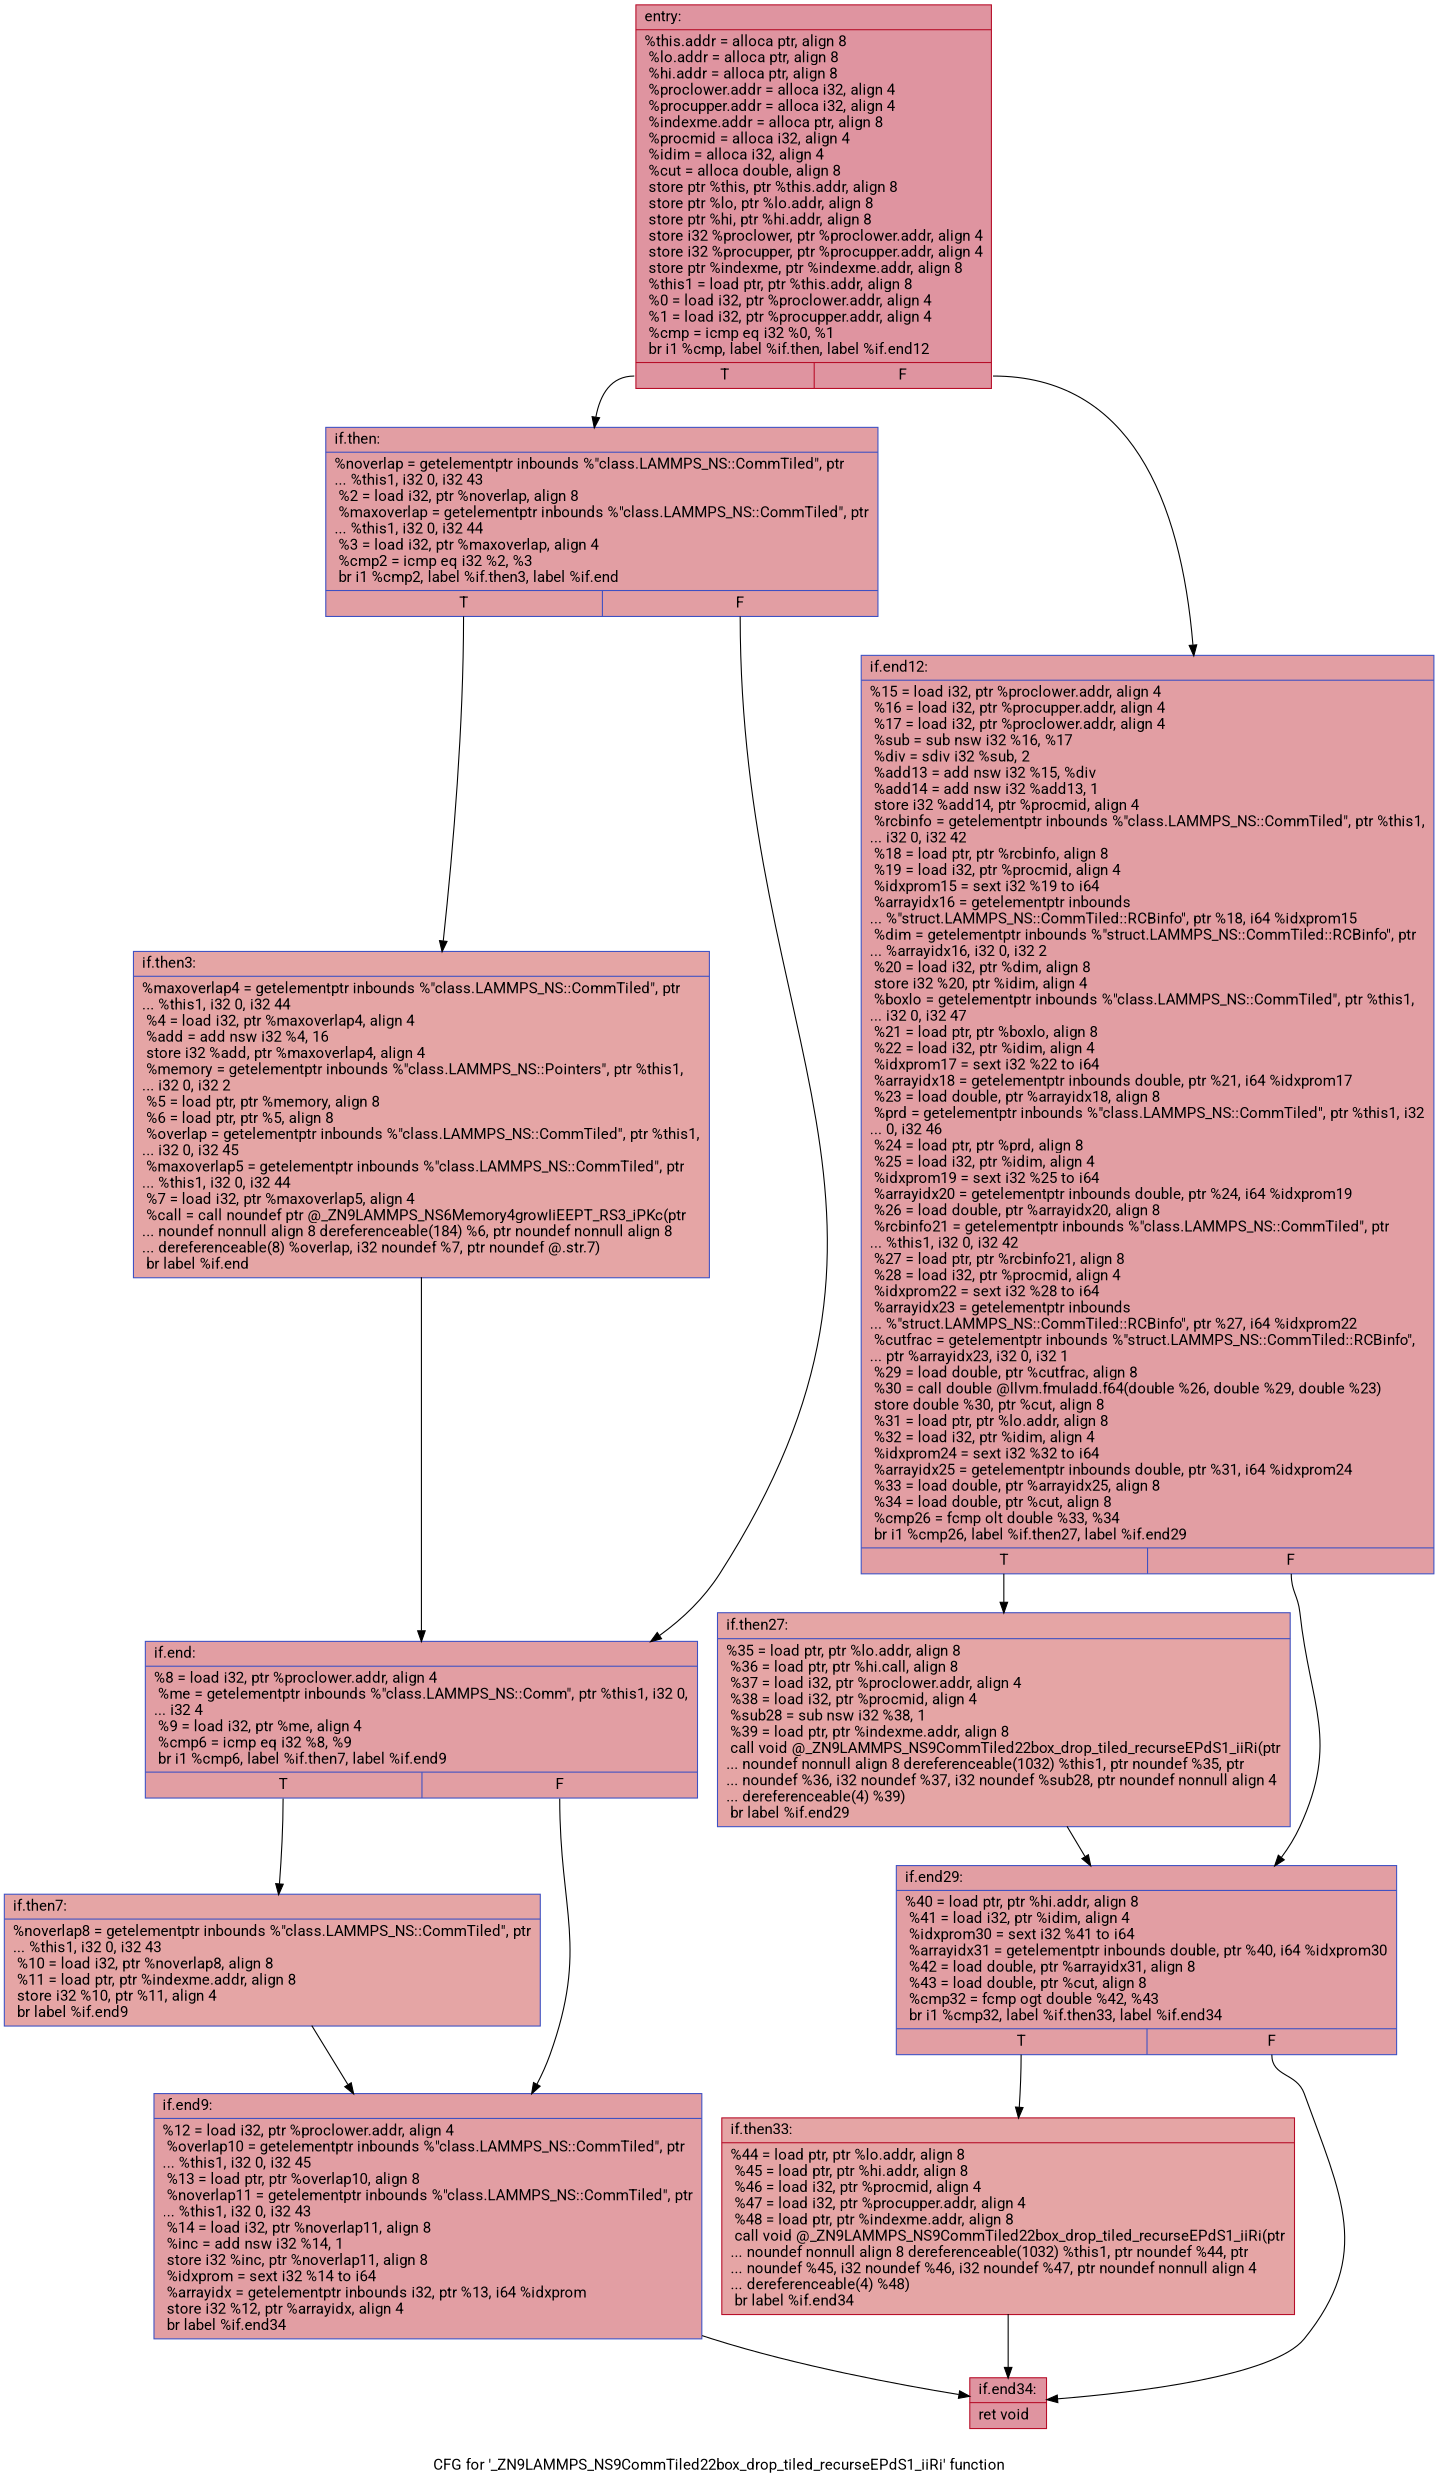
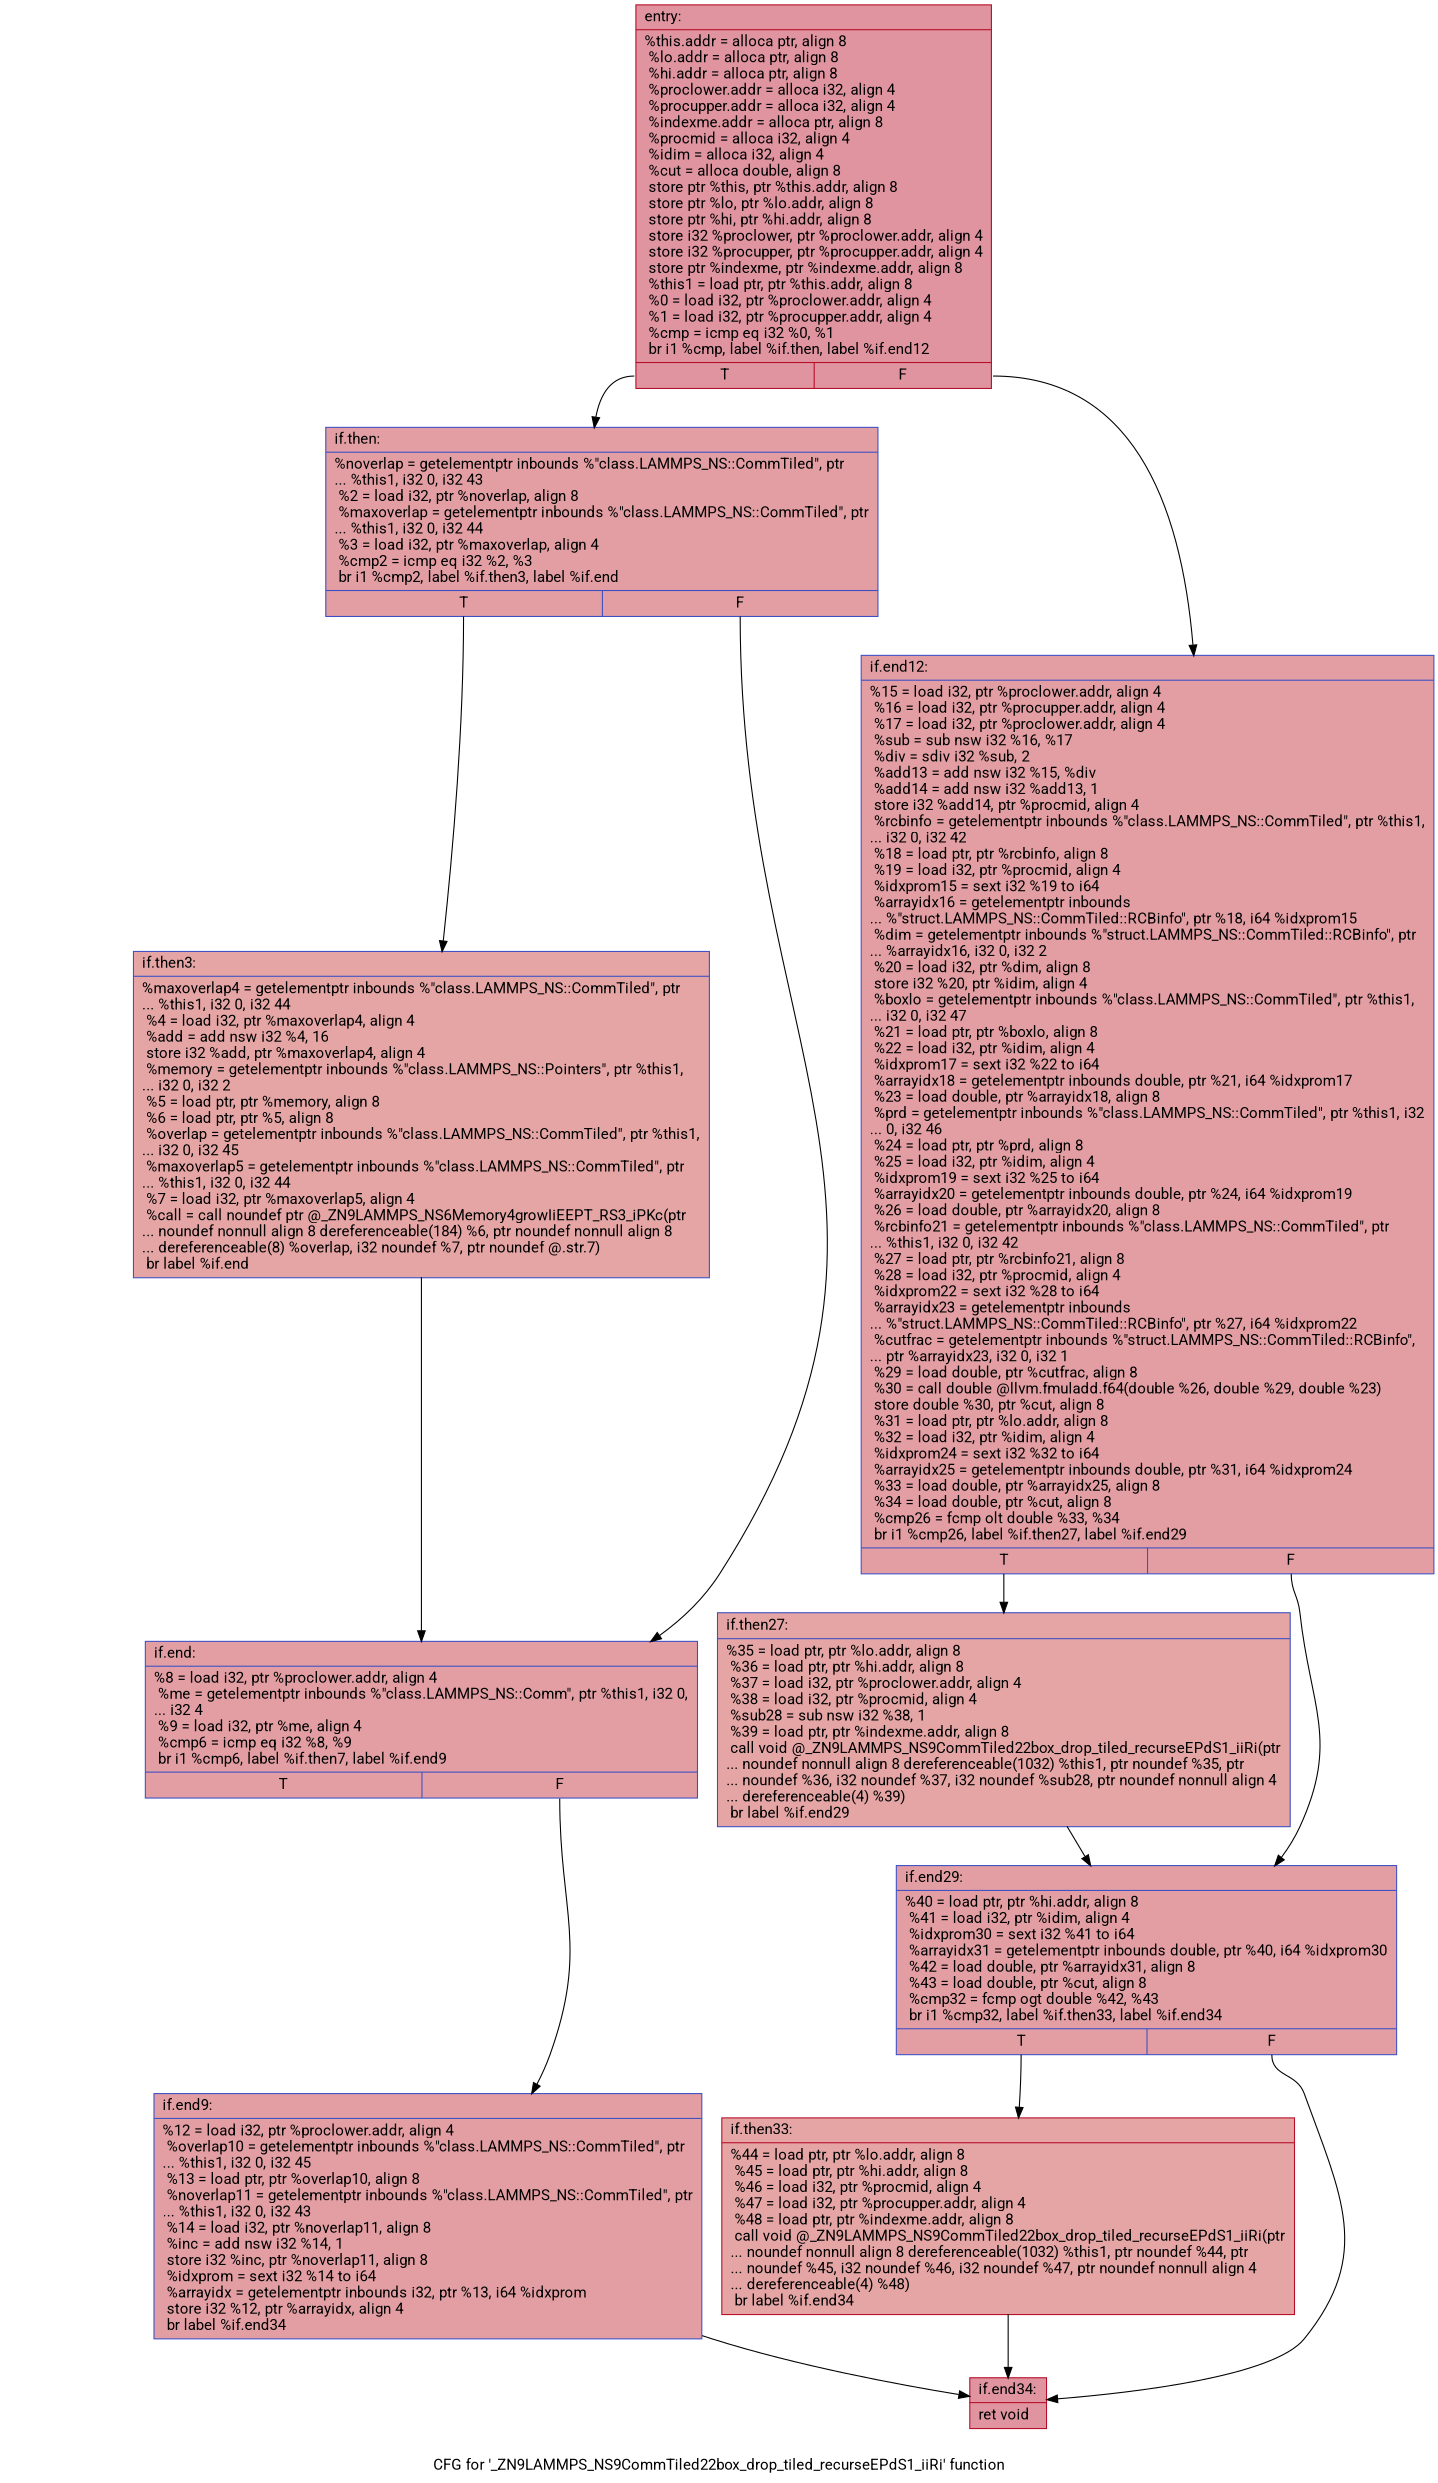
node "if.then27:": text "%36 = load ptr, ptr %hi.call, align 8" -> "%36 = load ptr, ptr %hi.addr, align 8"
node "if.then7:": removed
